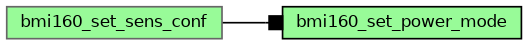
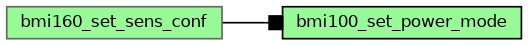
node "bmi160_set_power_mode": label "bmi160_set_power_mode" -> "bmi100_set_power_mode"
